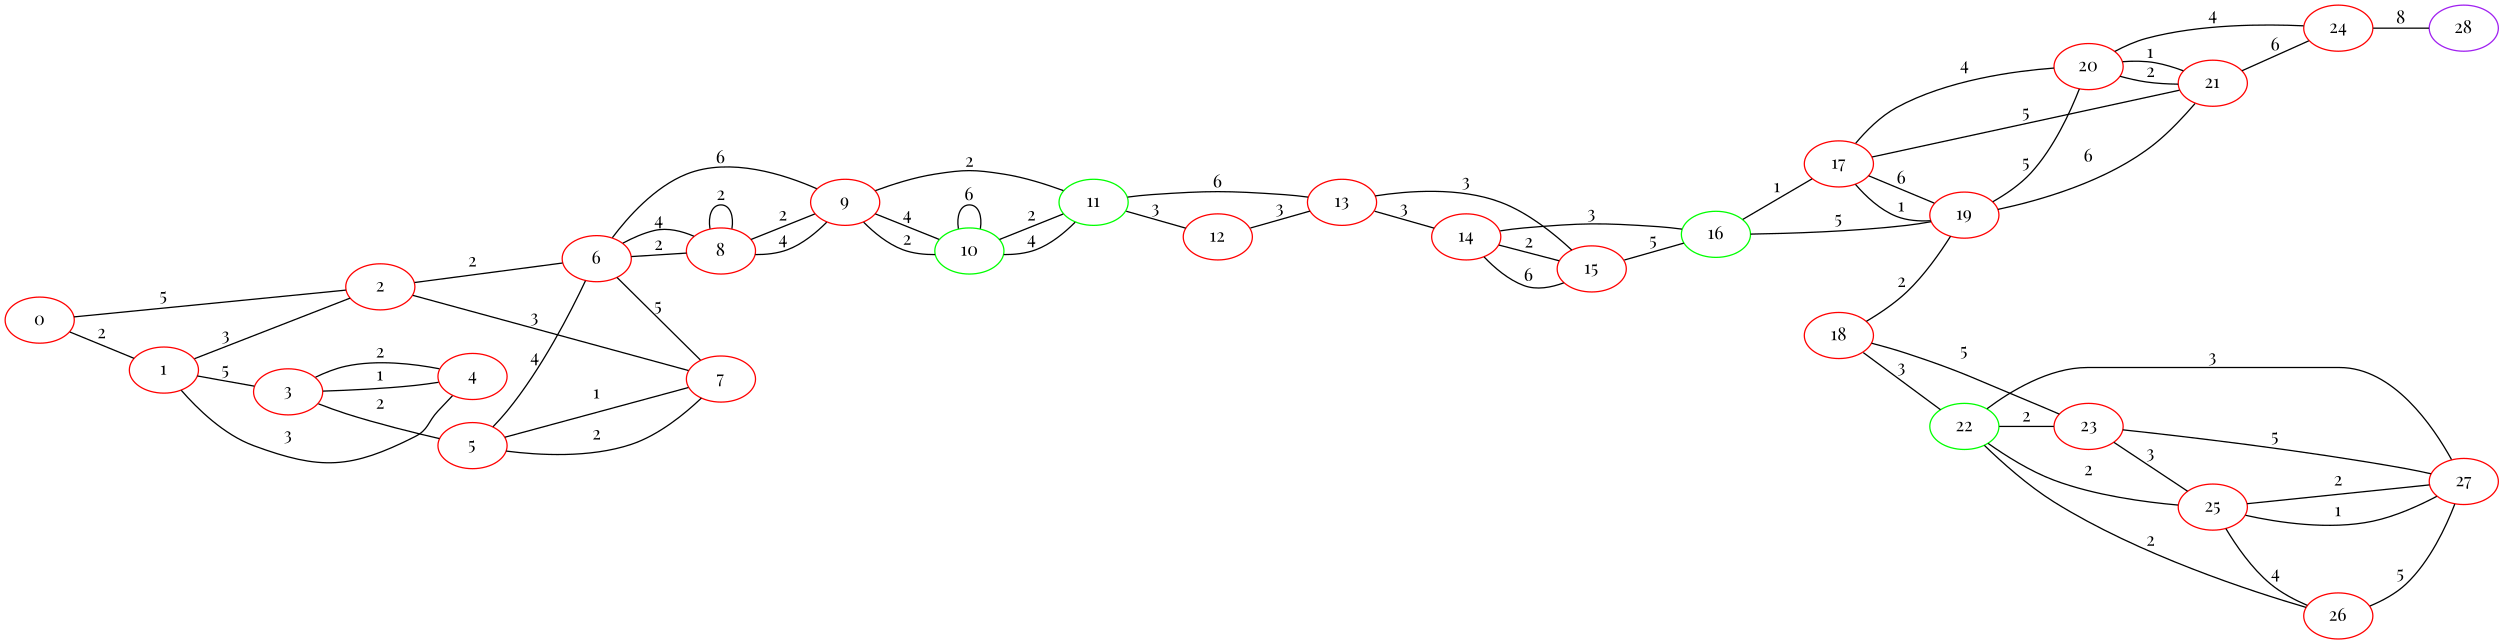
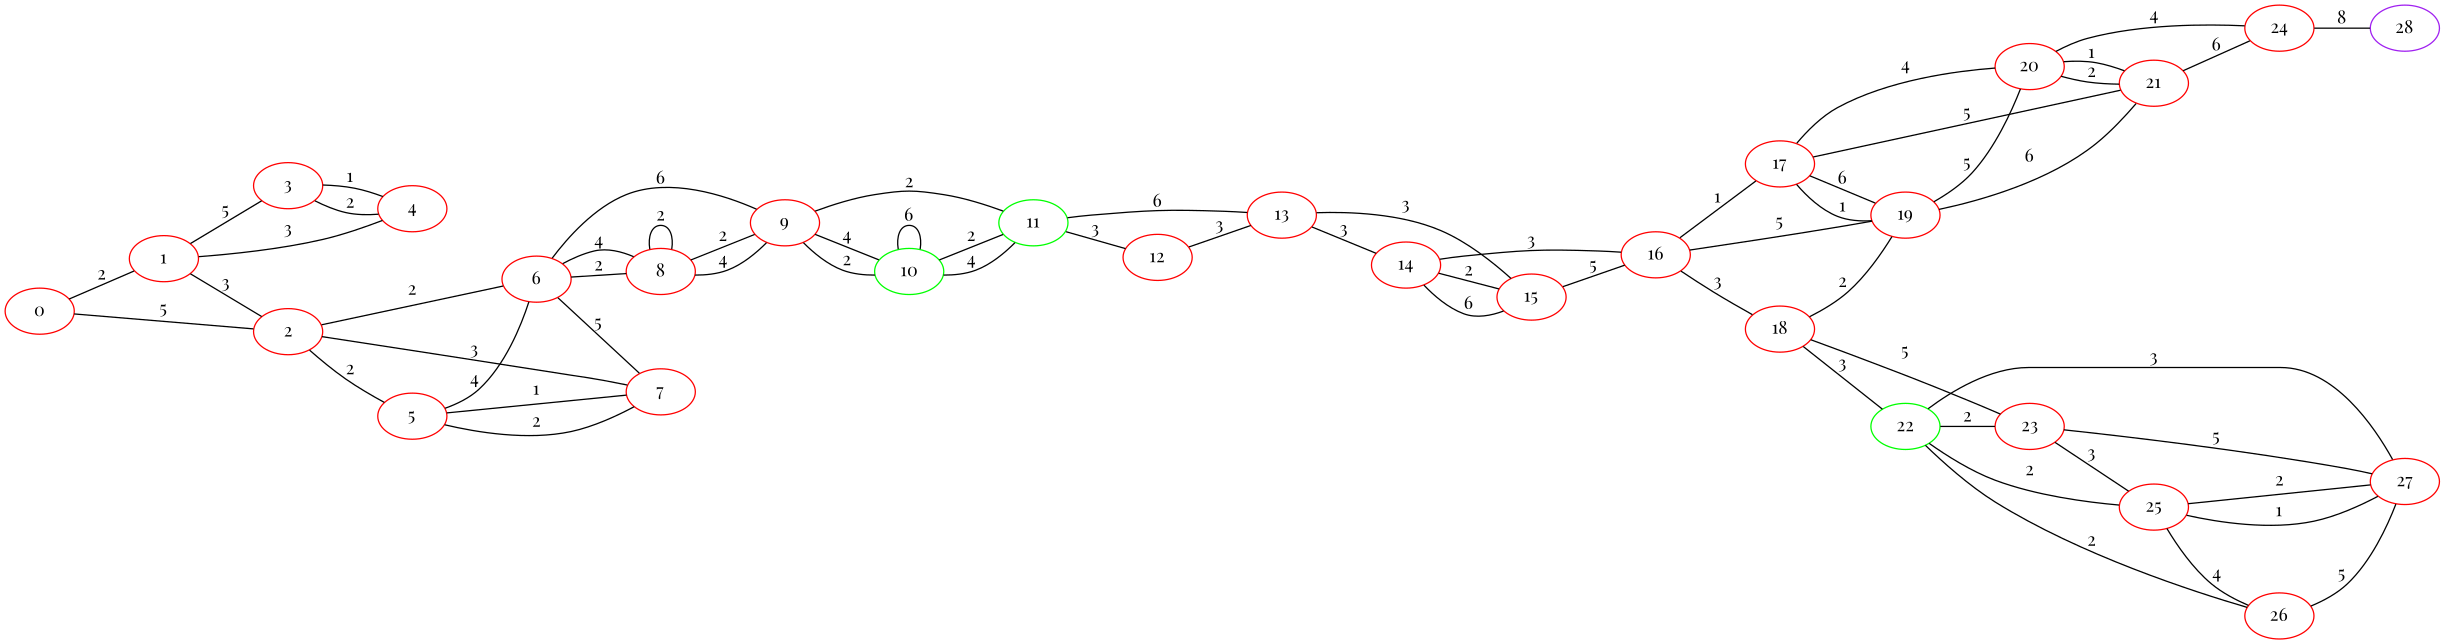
node "16": color green -> red
edge "16" -- "18": added, label "3"
edge "3" -- "5": now "2" -- "5"
